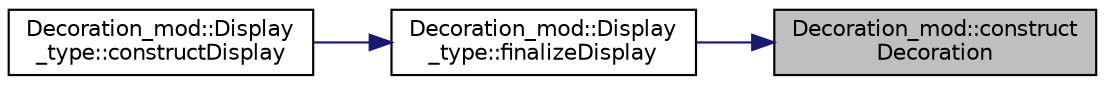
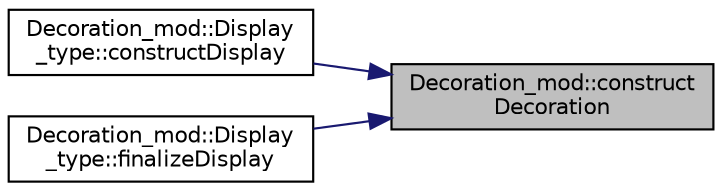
edge "Decoration_mod::Display _type::constructDisplay" -> "Decoration_mod::Display _type::finalizeDisplay": now "Decoration_mod::Display _type::constructDisplay" -> "Decoration_mod::construct Decoration"
